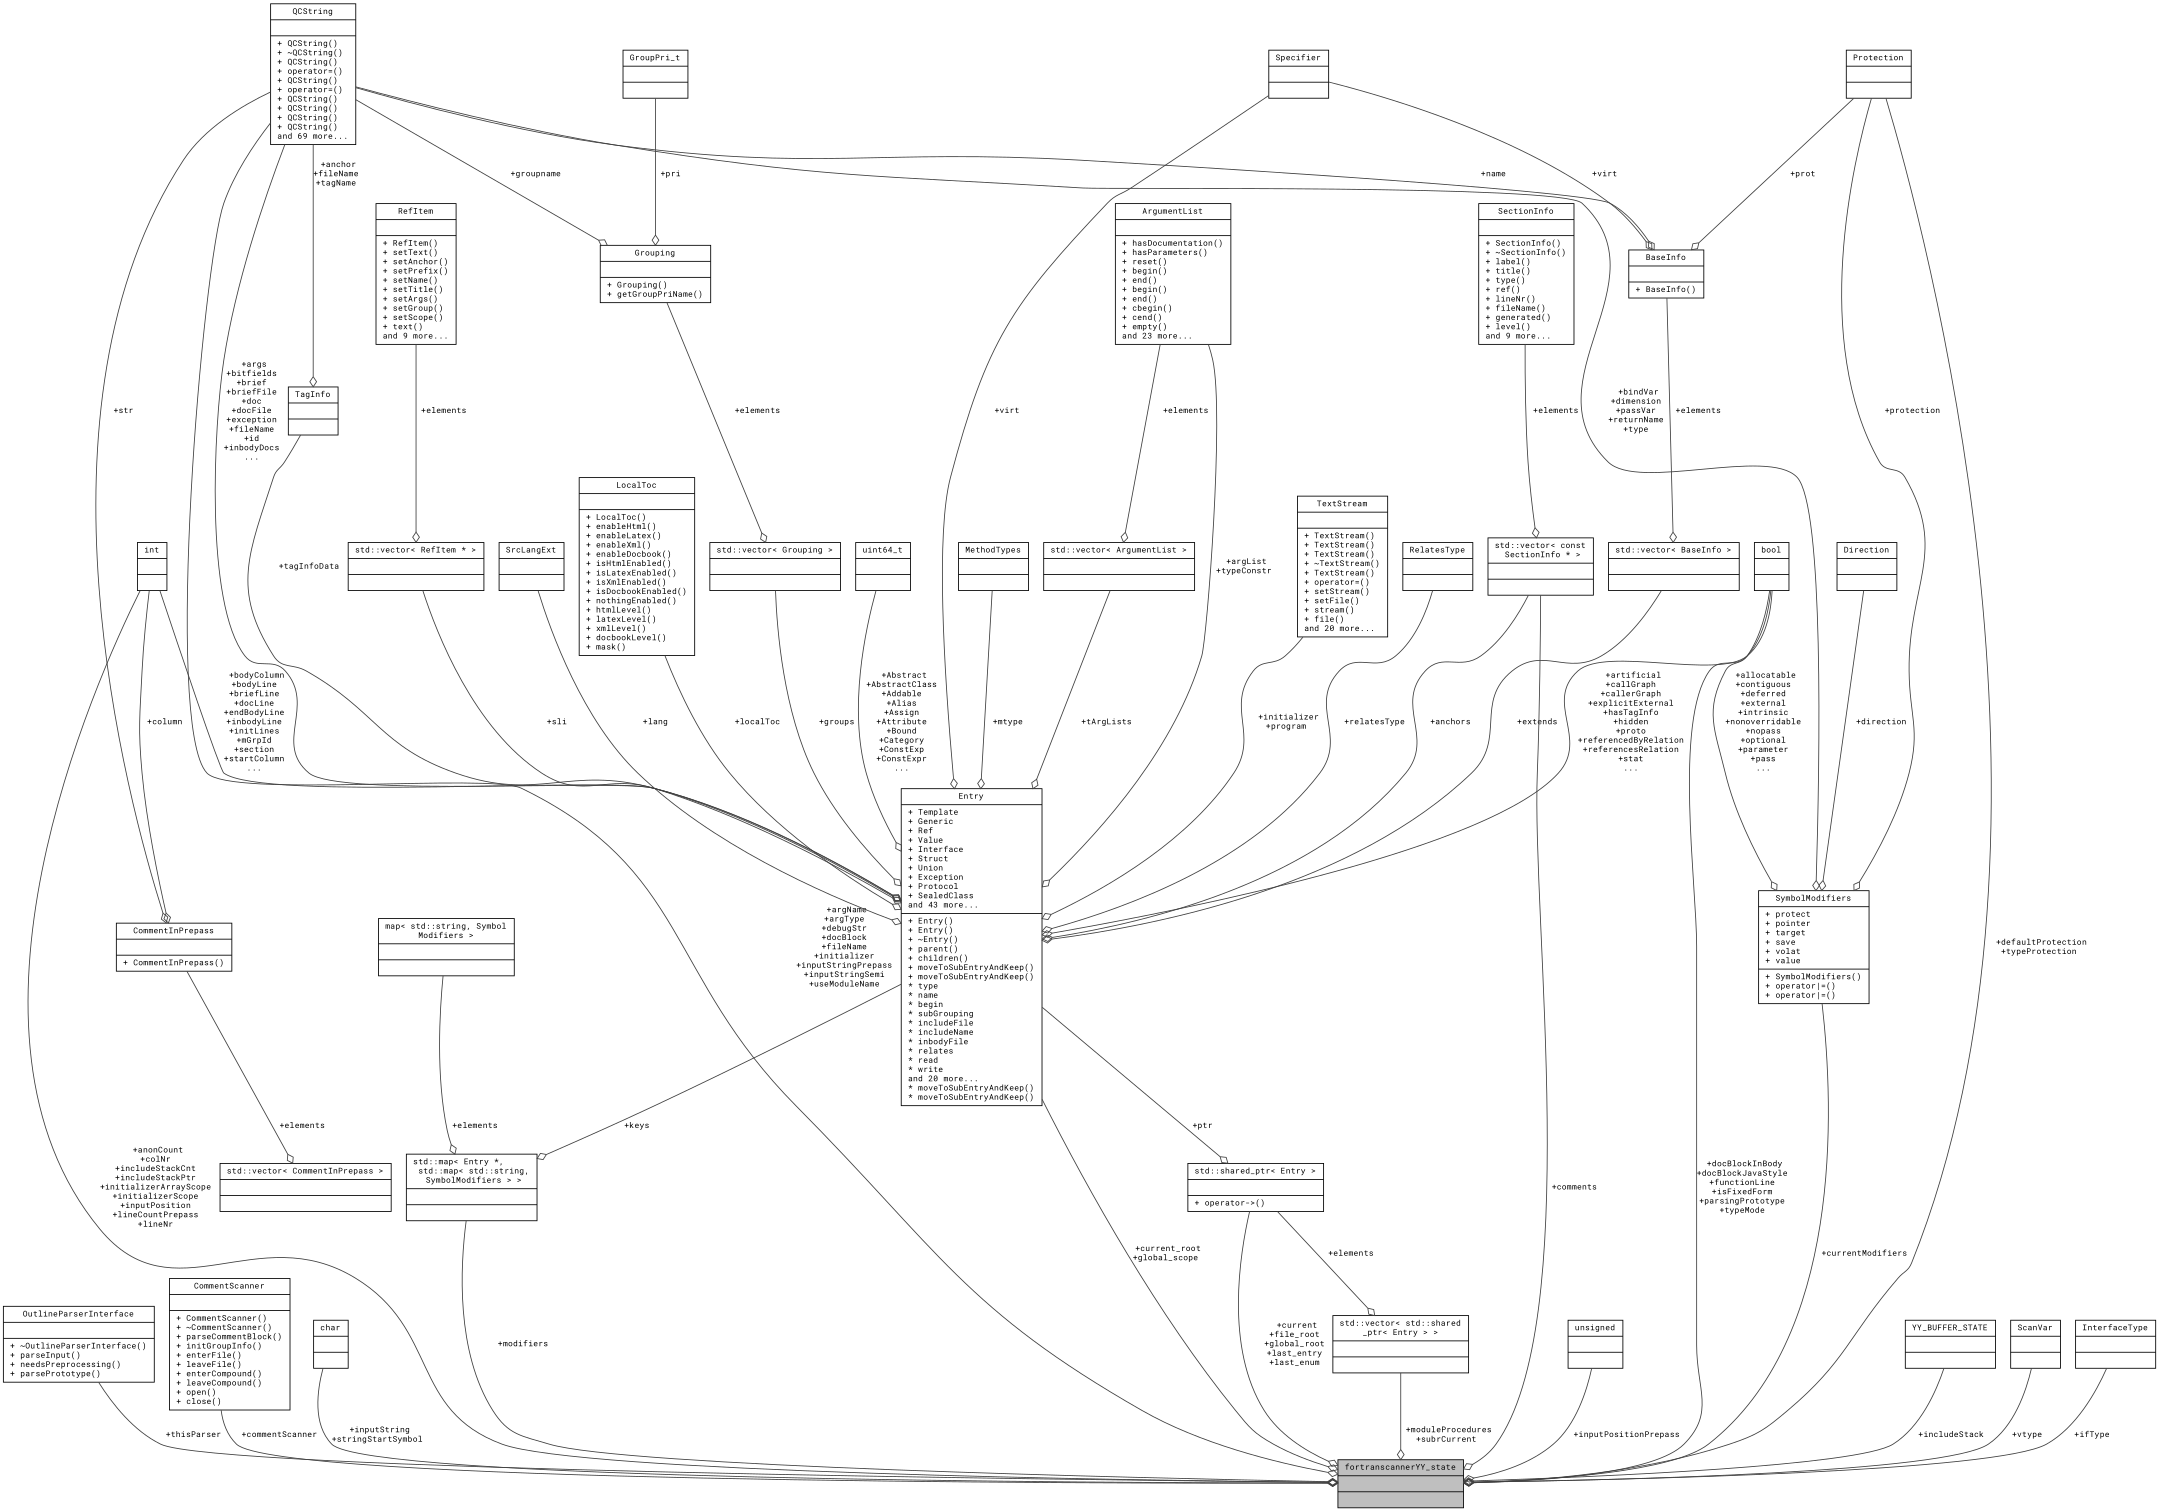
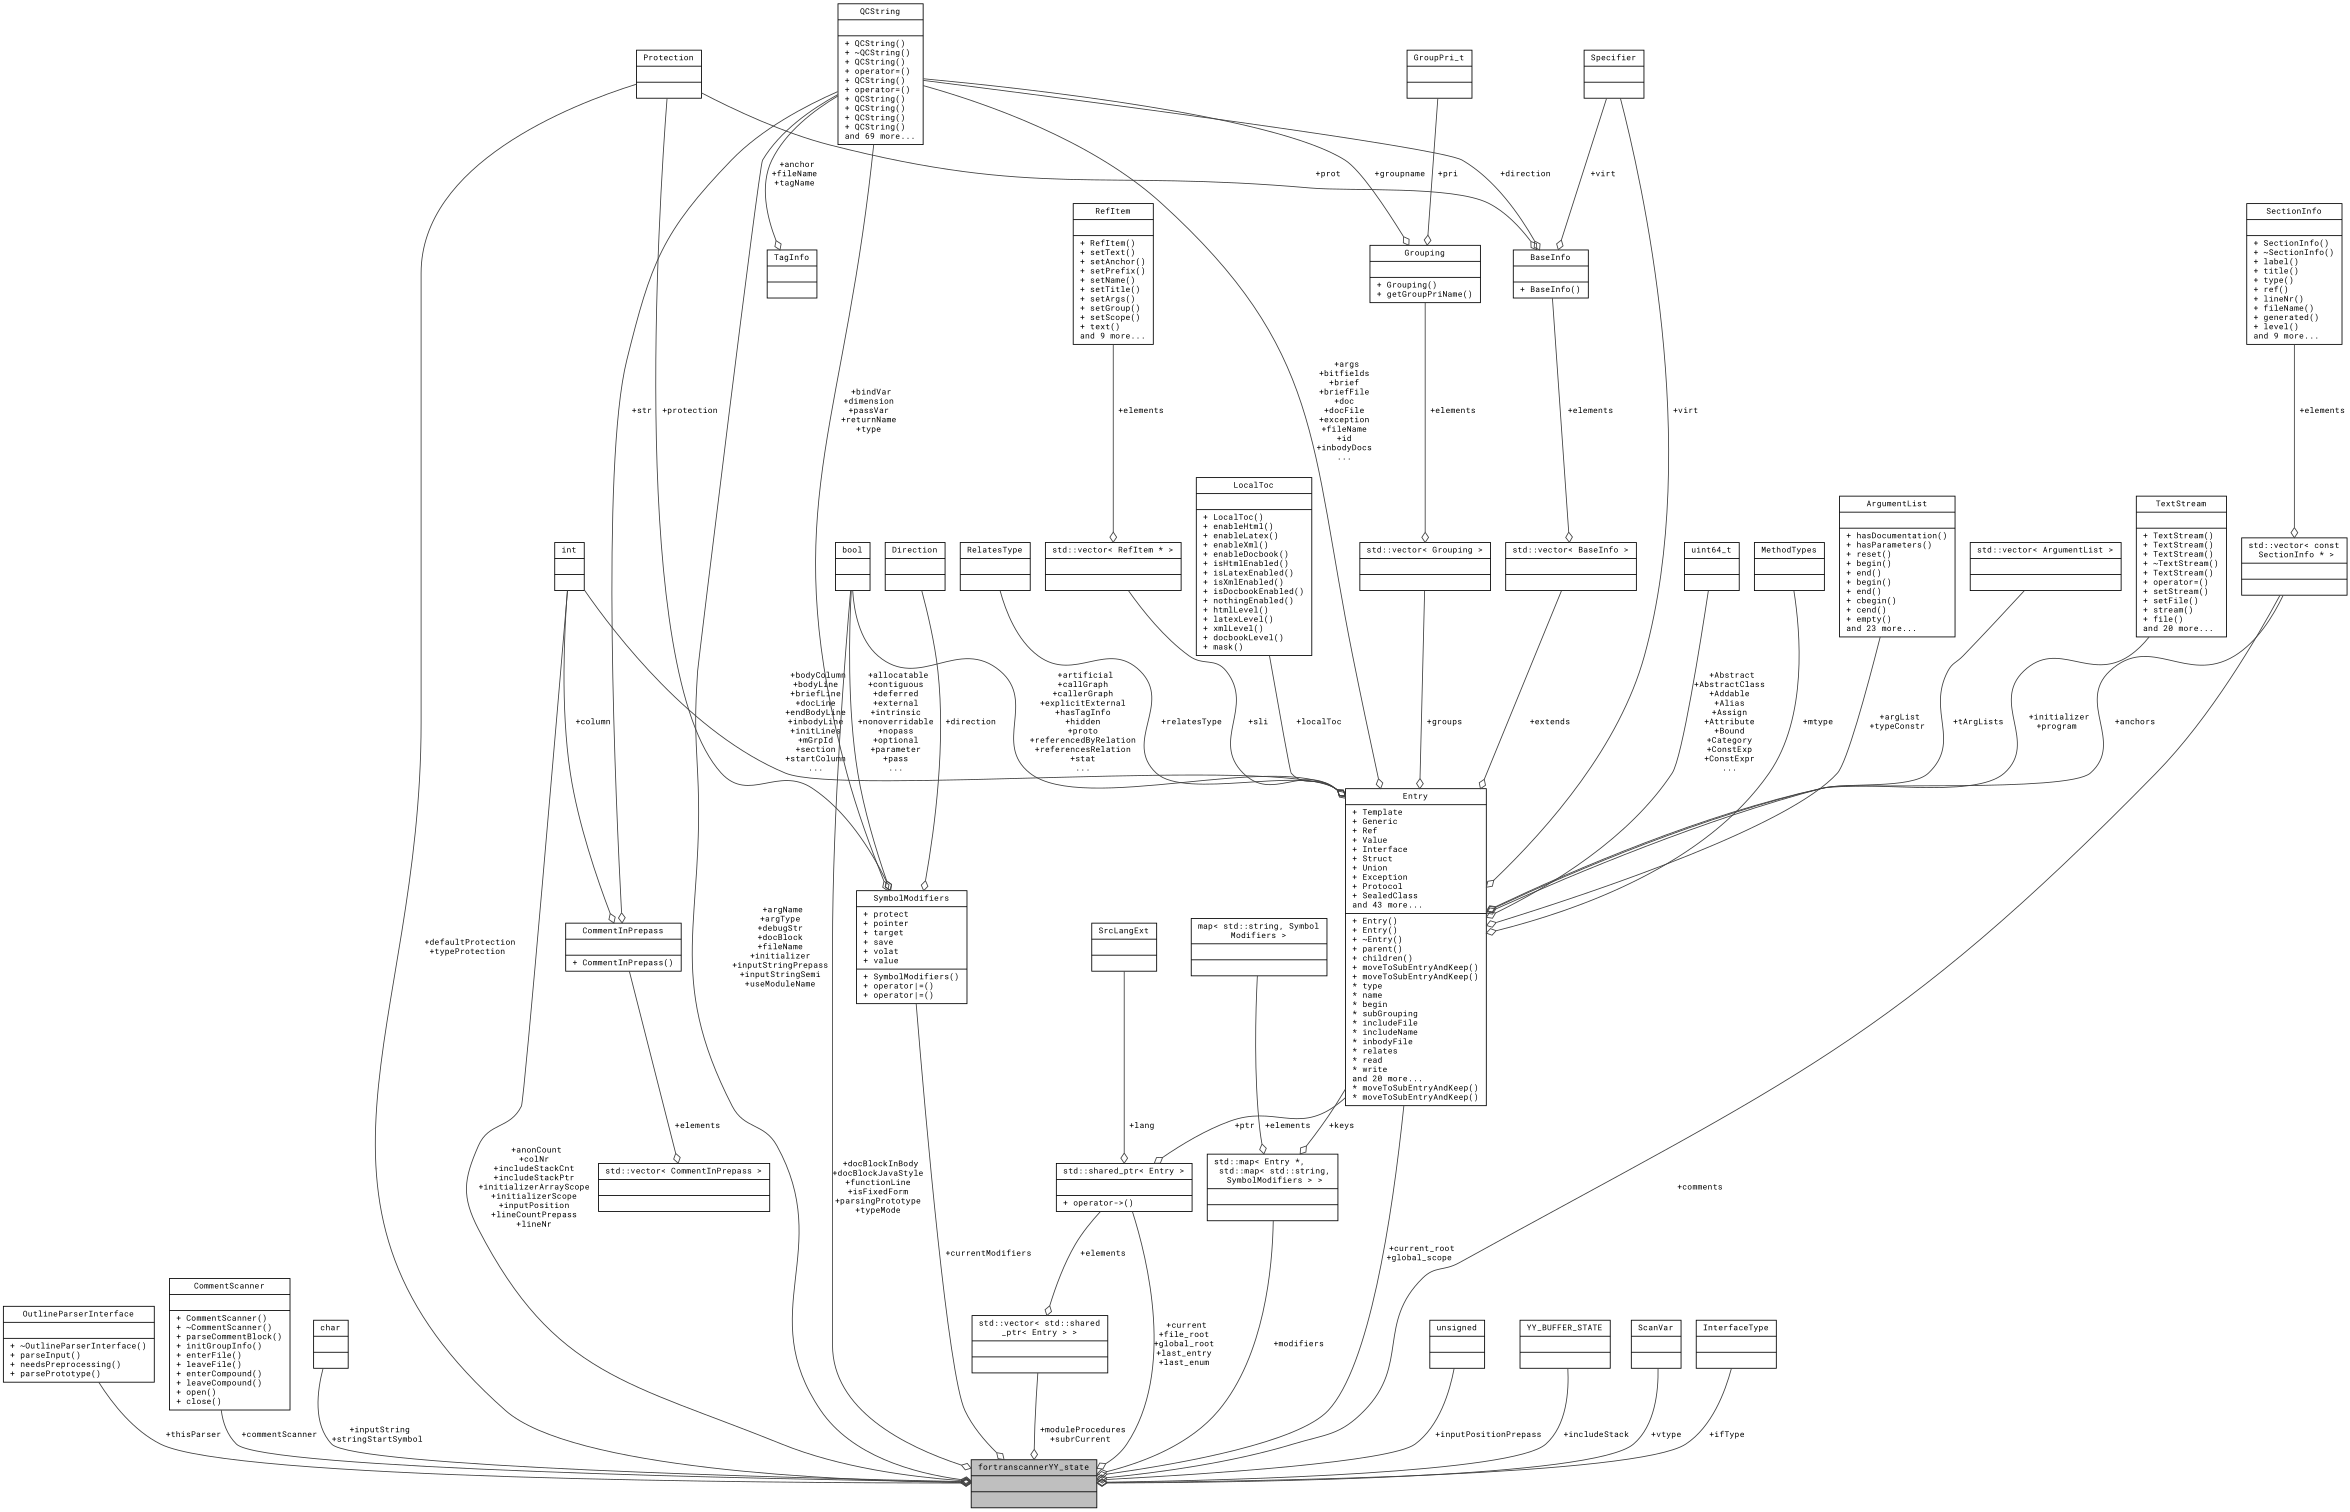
edge "QCString" -> "BaseInfo": label " +name" -> " +direction"
edge "ArgumentList" -> "std::vector< ArgumentList >": removed, label "+elements"
edge "TagInfo" -> "Entry": removed, label "+tagInfoData"
edge "SrcLangExt" -> "Entry": now "SrcLangExt" -> "std::shared_ptr< Entry >"
